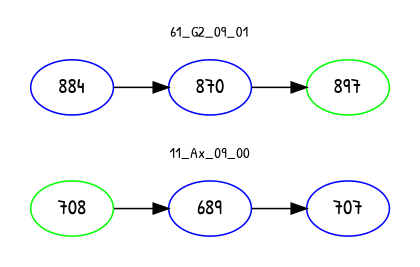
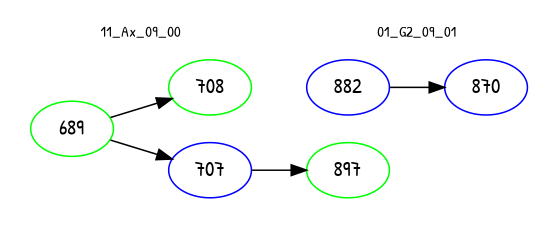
cluster "61_G2_09_01": label "61_G2_09_01" -> "01_G2_09_01"
node "884": label "884" -> "882"
edge "870" -> "897": now "707" -> "897"
edge "708" -> "689": reversed
node "689": color blue -> green
